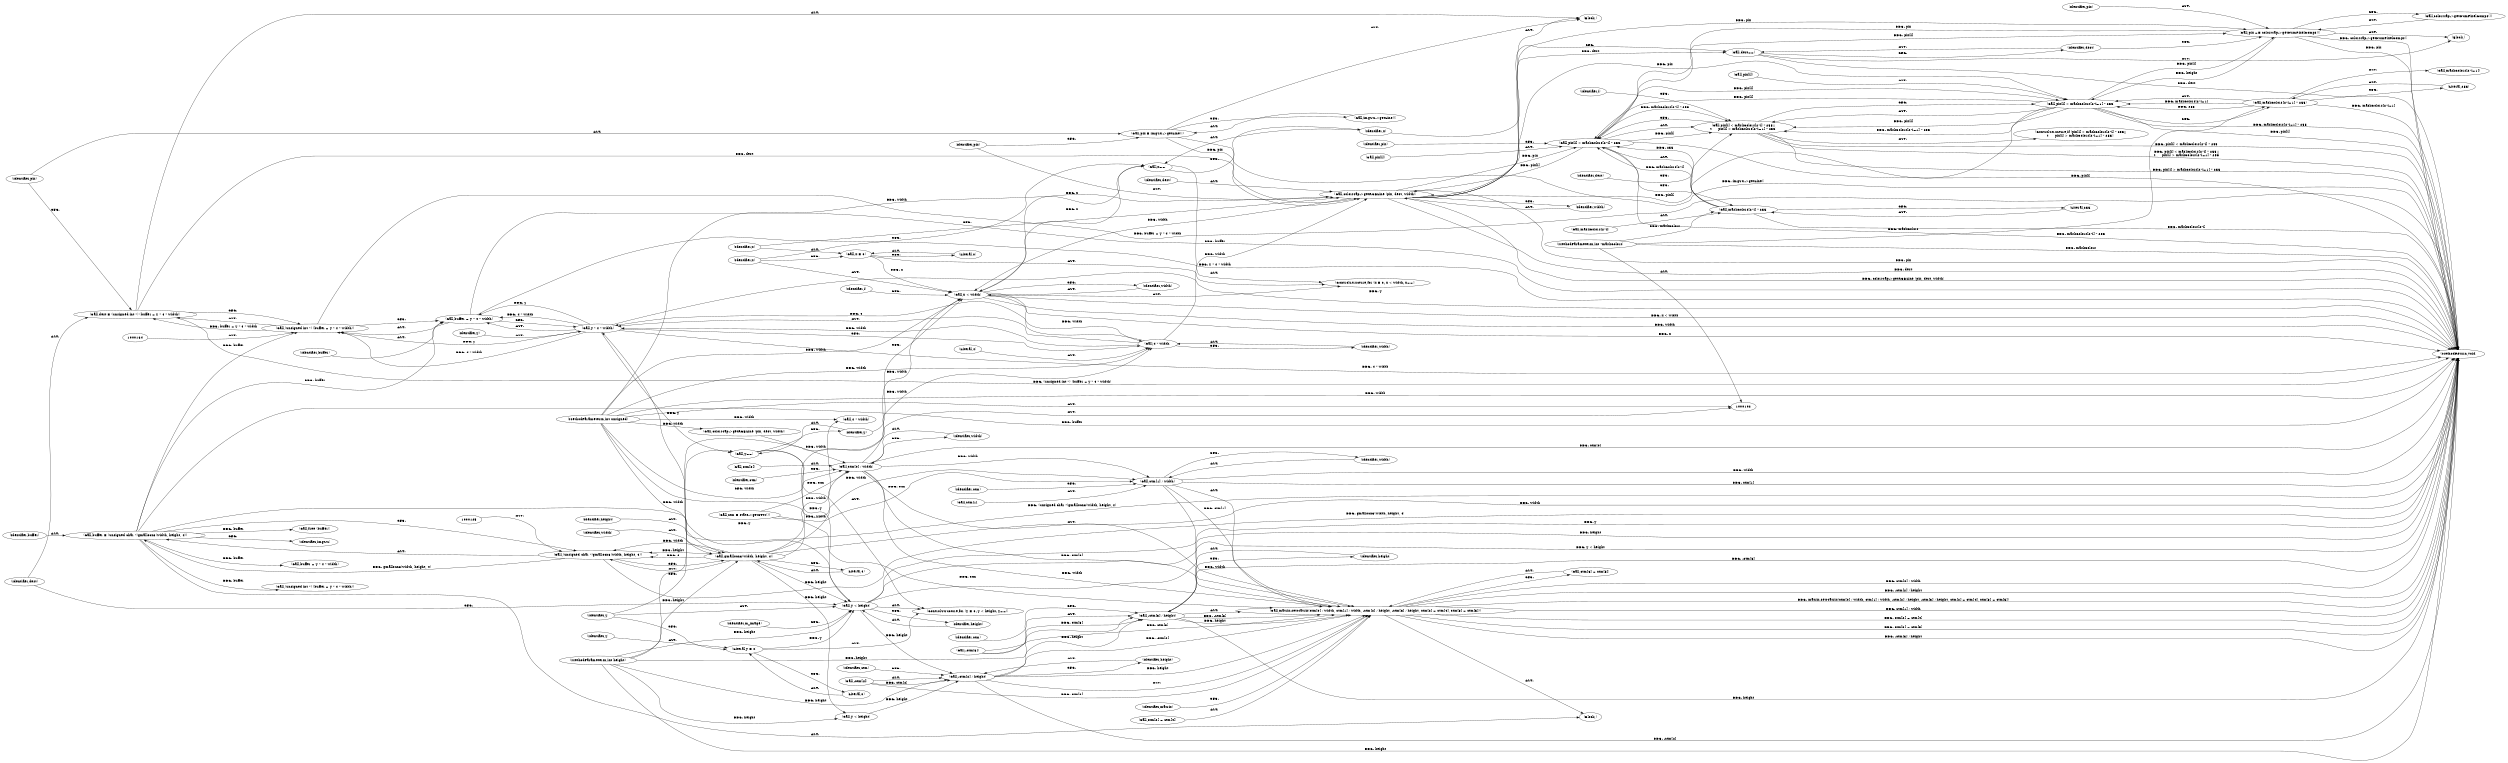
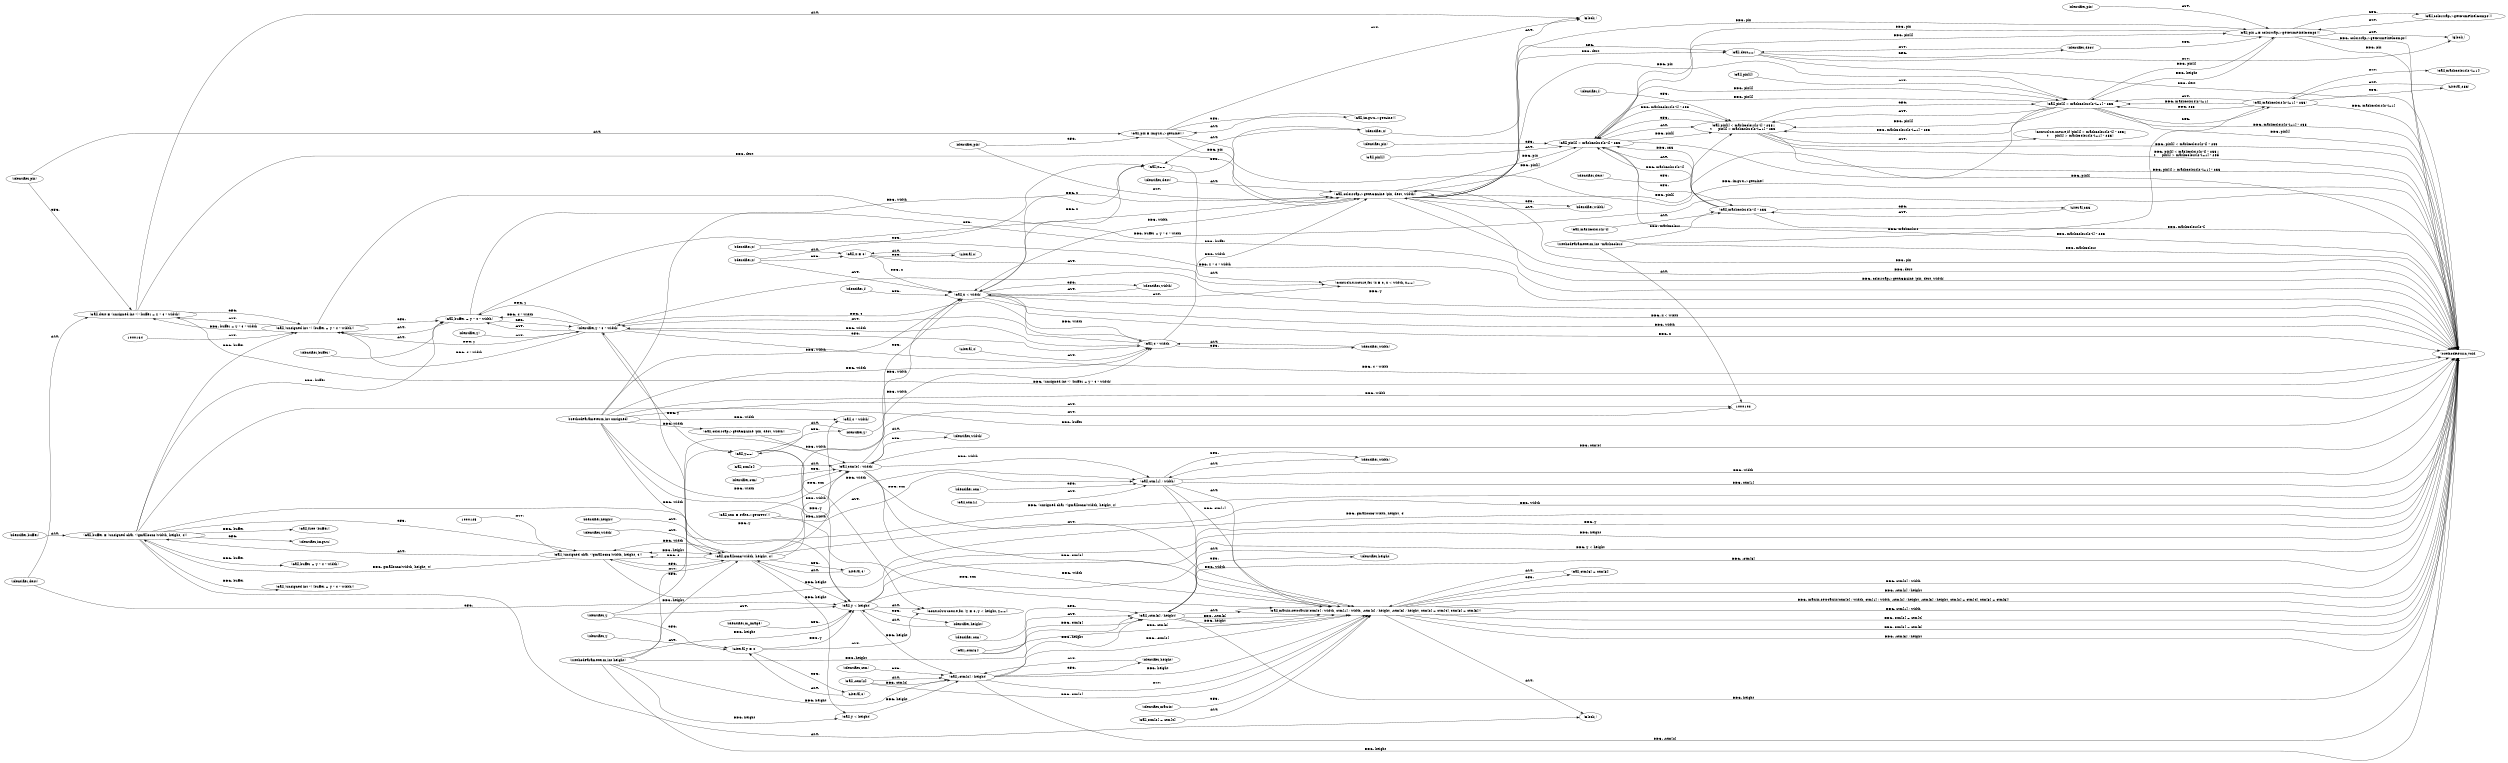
node "(Call,y * 4 * width)": label "(Call,y * 4 * width)" -> "(Identifier,y * 4 * width)"
edge "(MethodParameterIn,int unsigned)" -> "(Call,ctm[0] / width)": label "CFG: width" -> "DDG: width"
